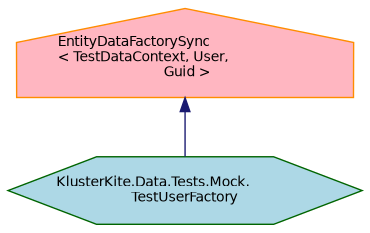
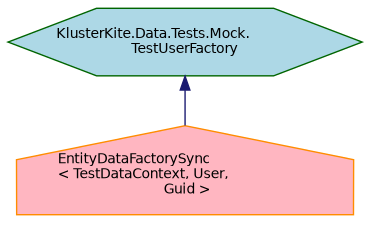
edge "KlusterKite.Data.Tests.Mock. TestUserFactory" -> "EntityDataFactorySync < TestDataContext, User, Guid >": reversed
